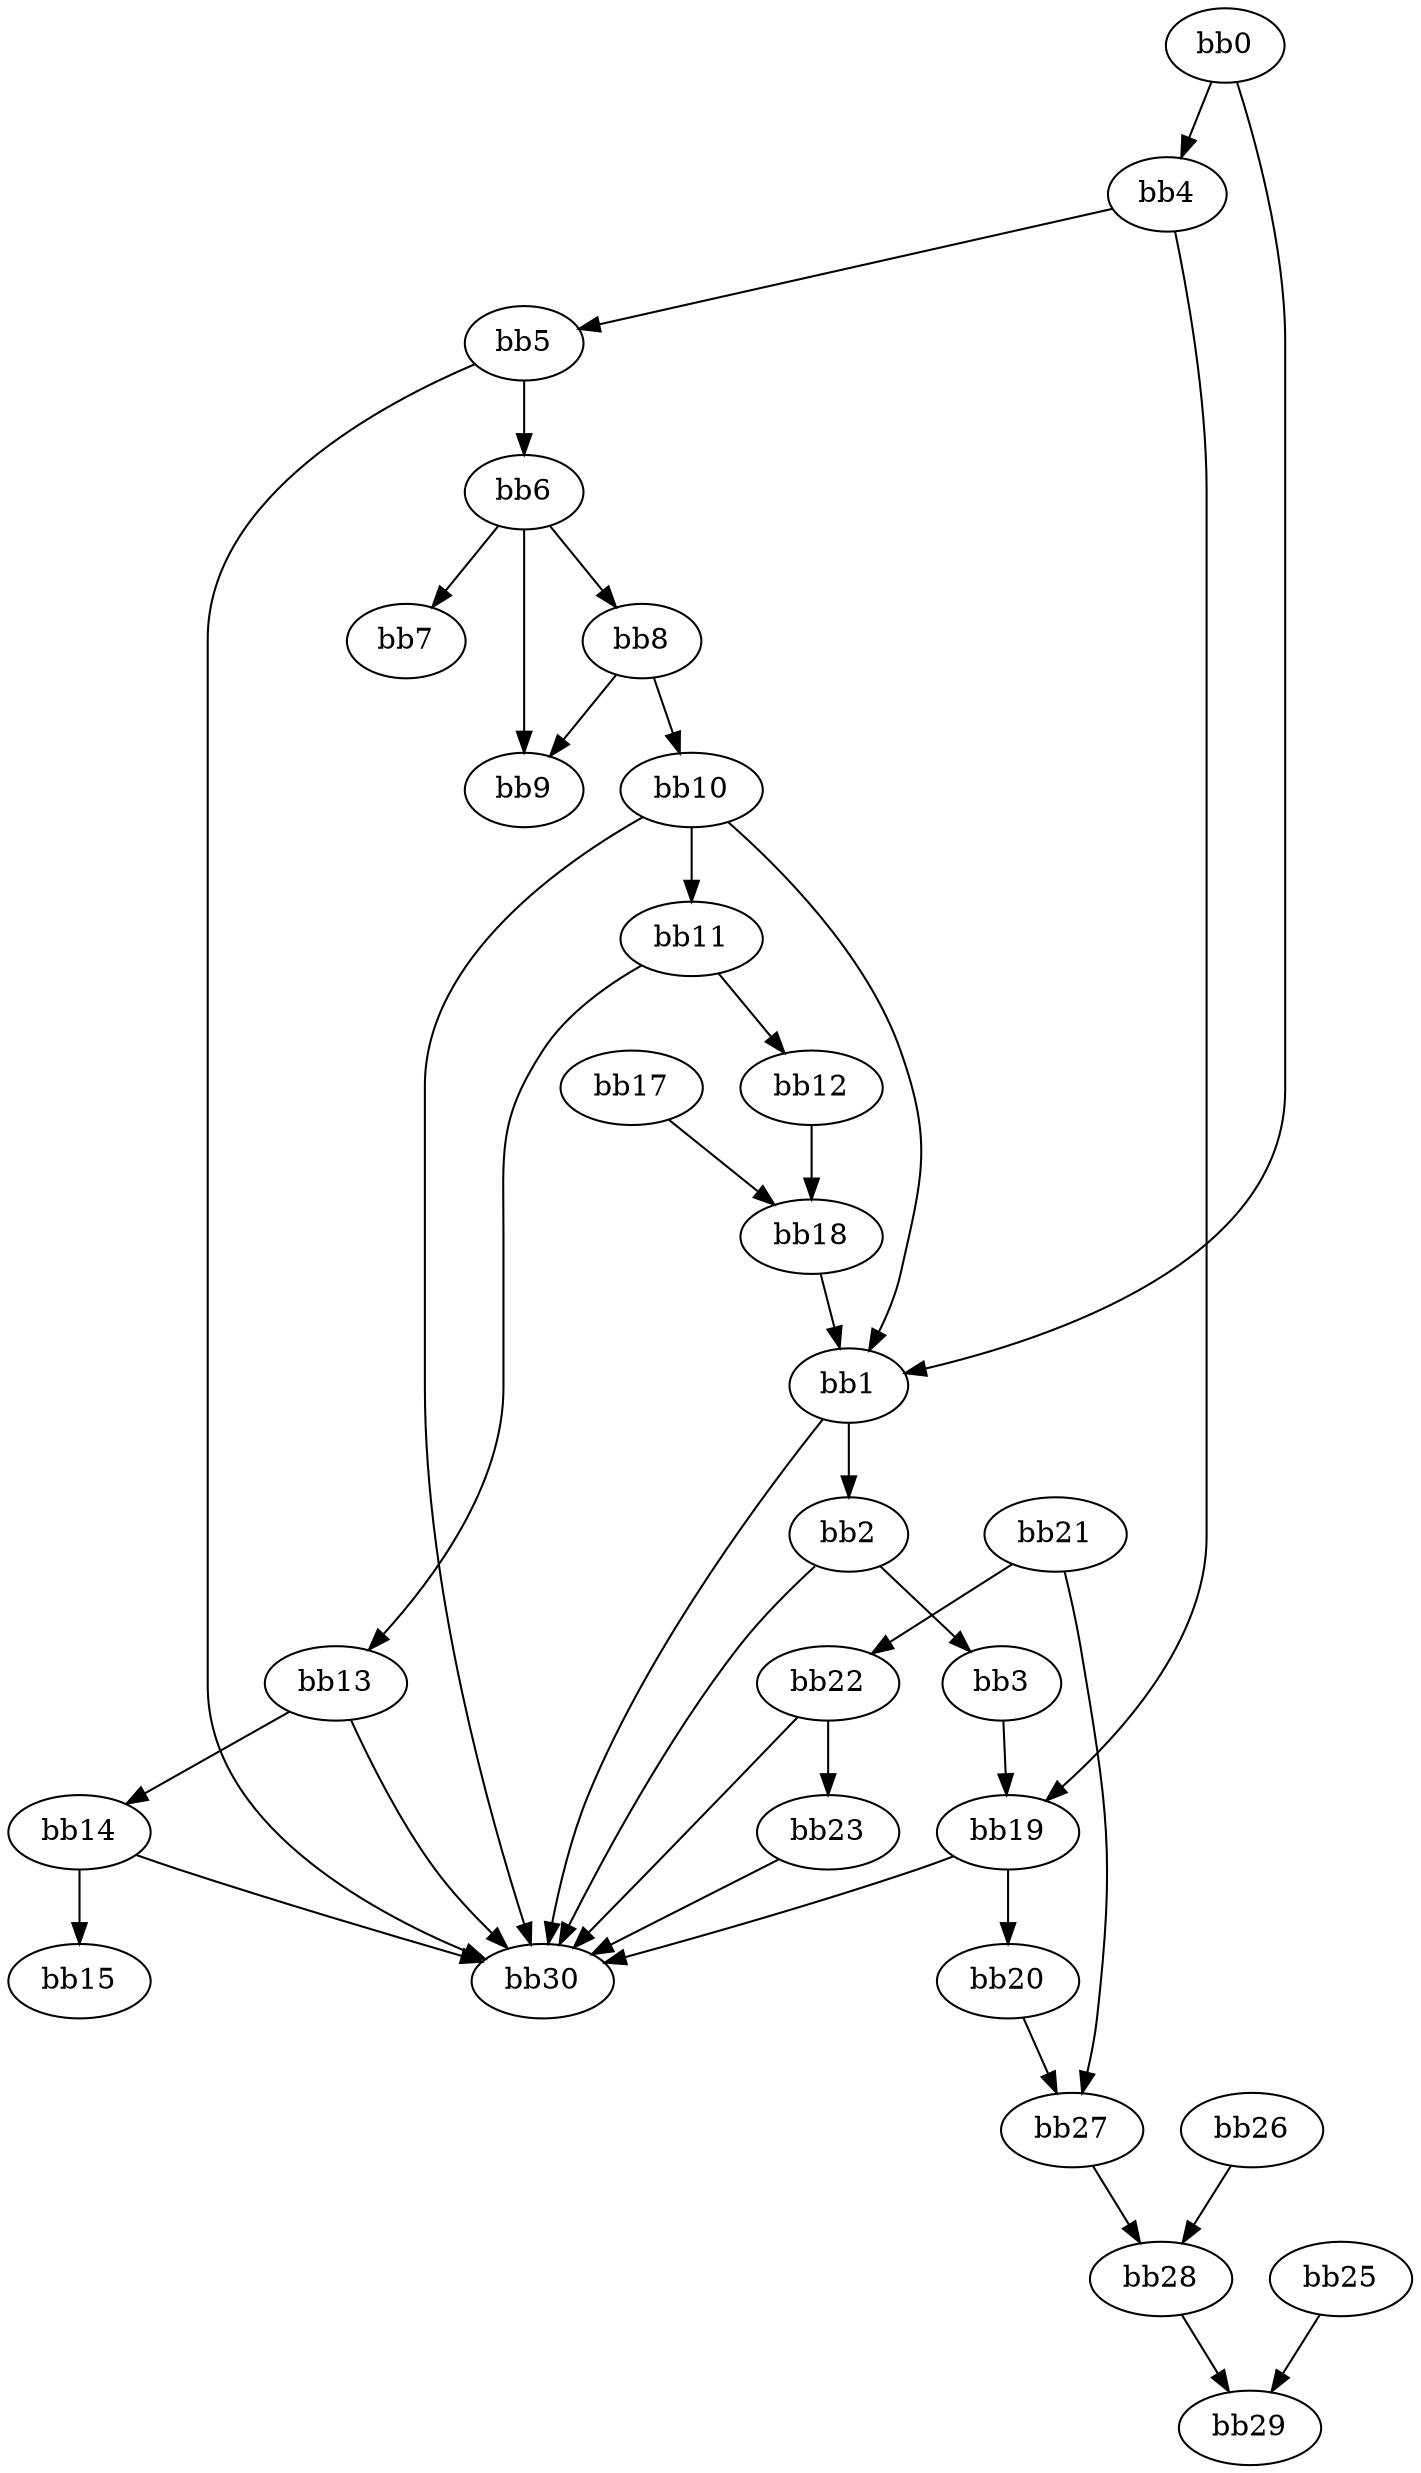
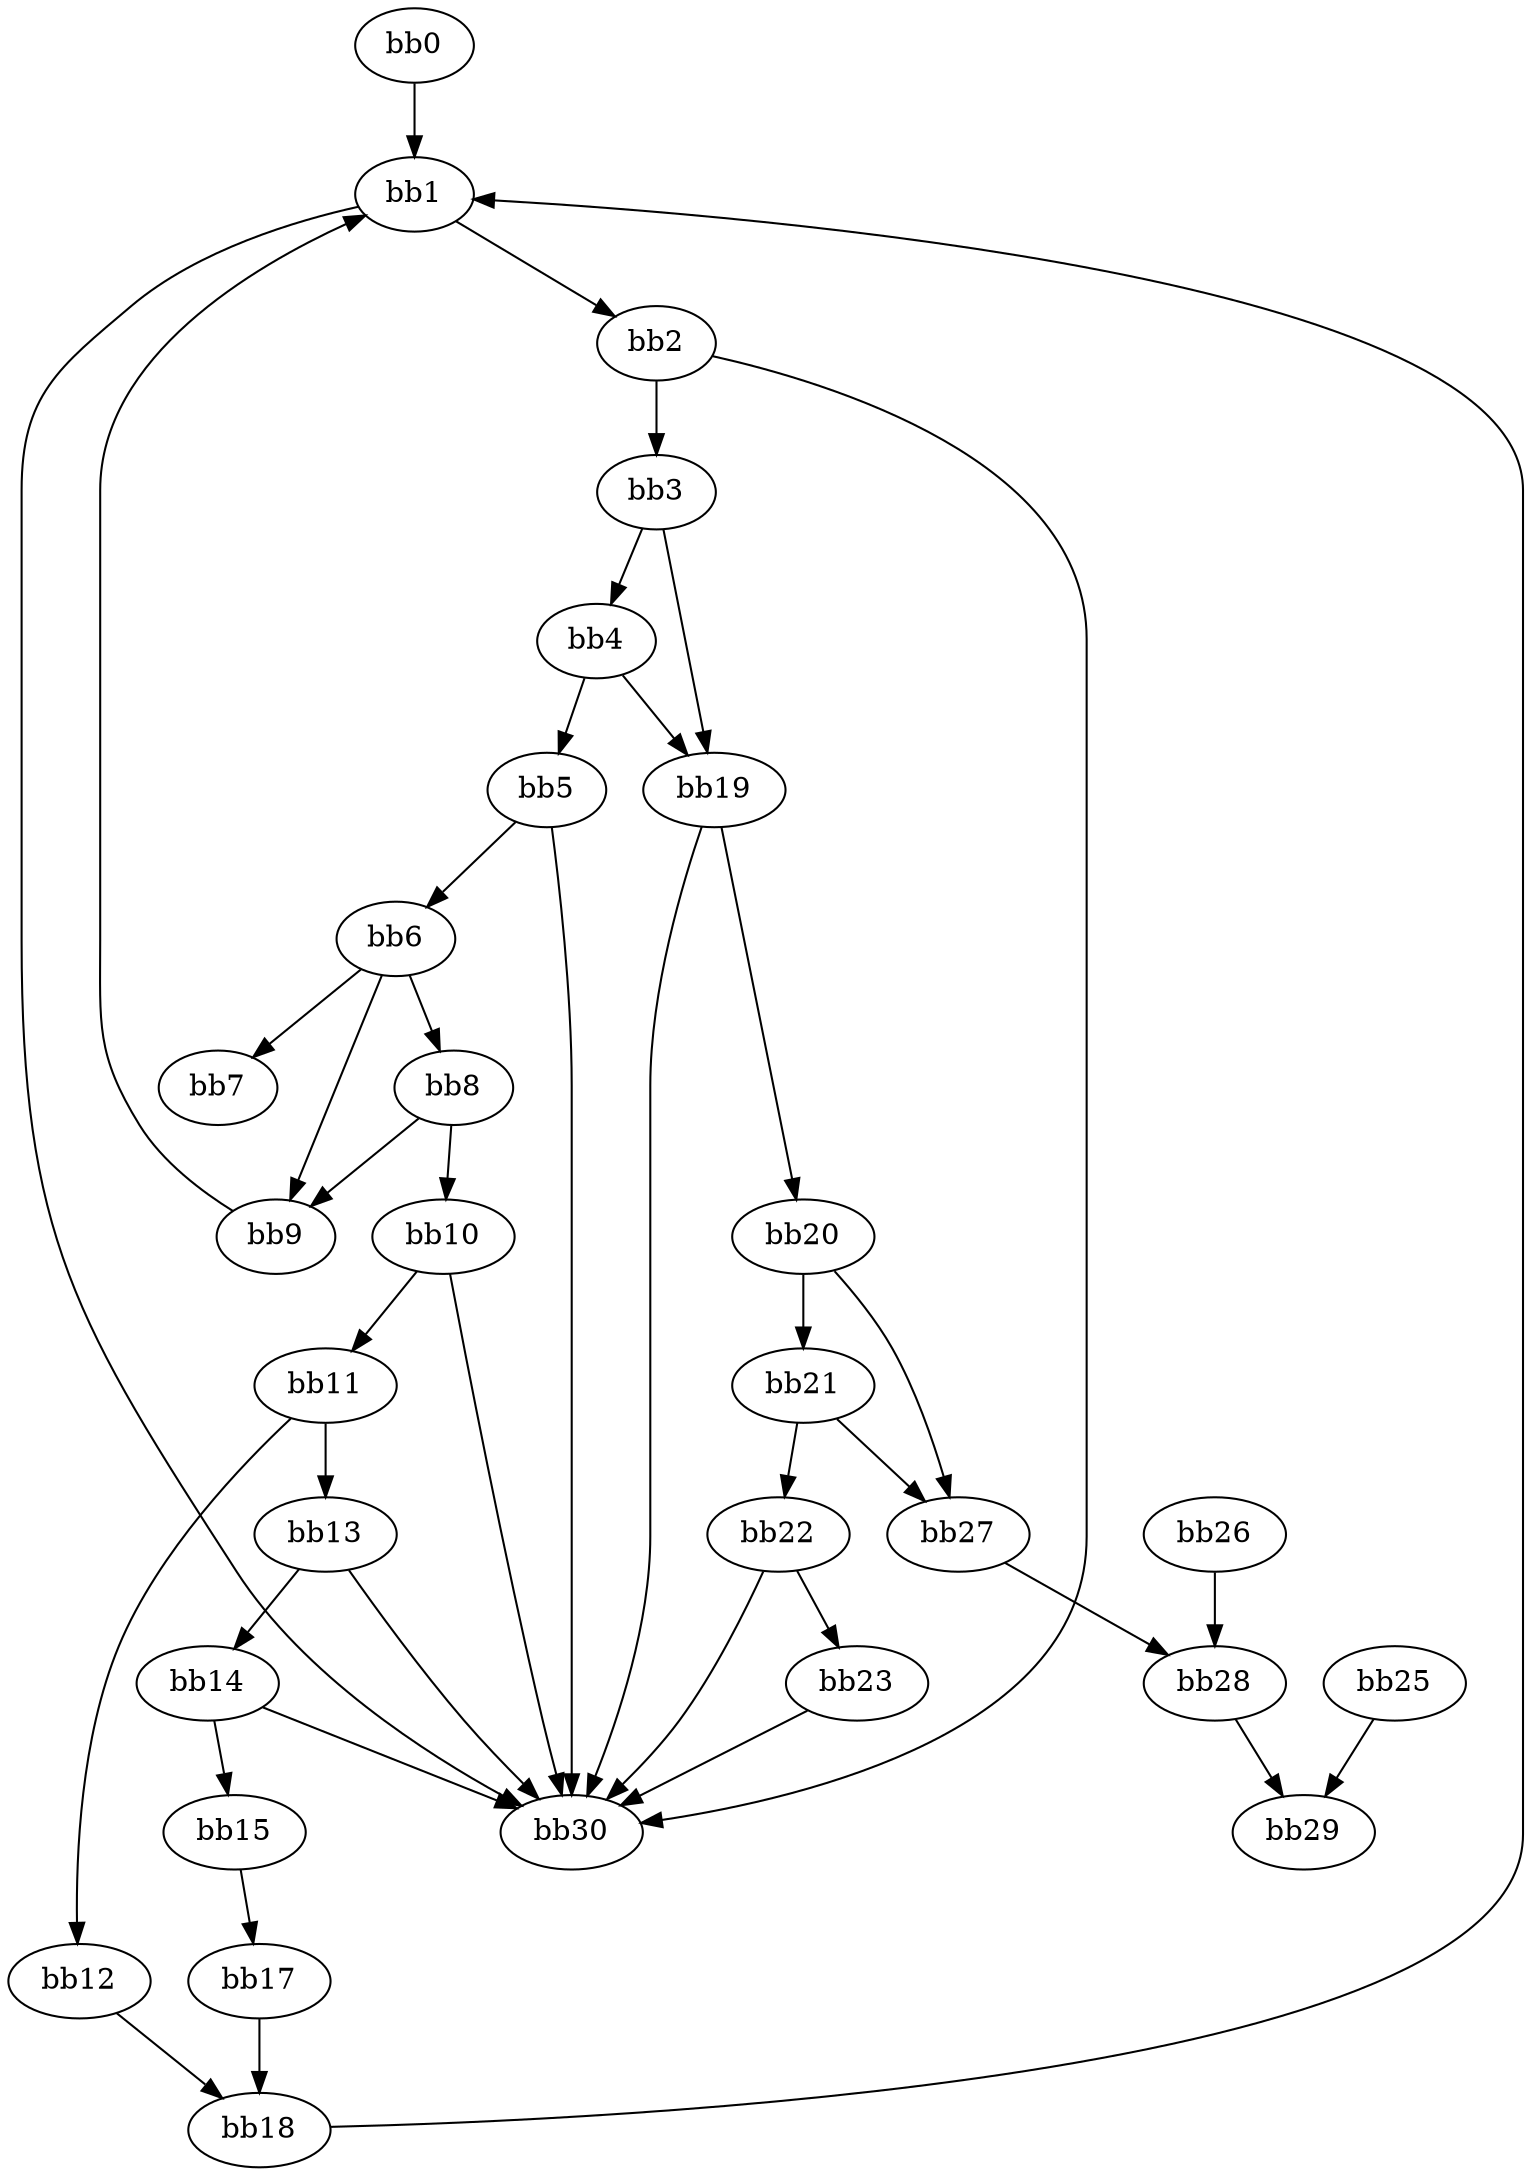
edge "bb0" -> "bb4": now "bb3" -> "bb4"
edge "bb10" -> "bb1": now "bb9" -> "bb1"
edge "bb20" -> "bb21": added
edge "bb15" -> "bb17": added
